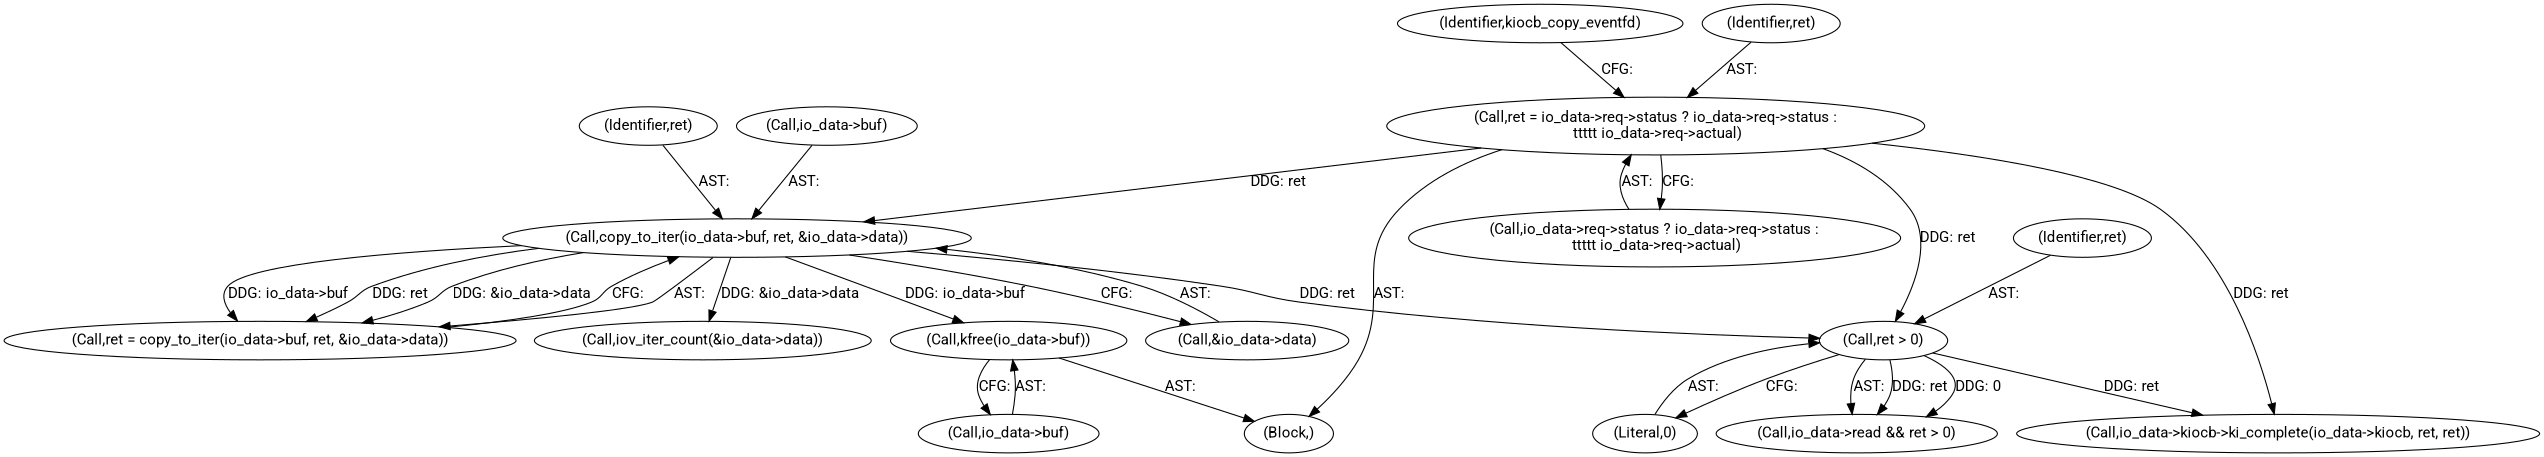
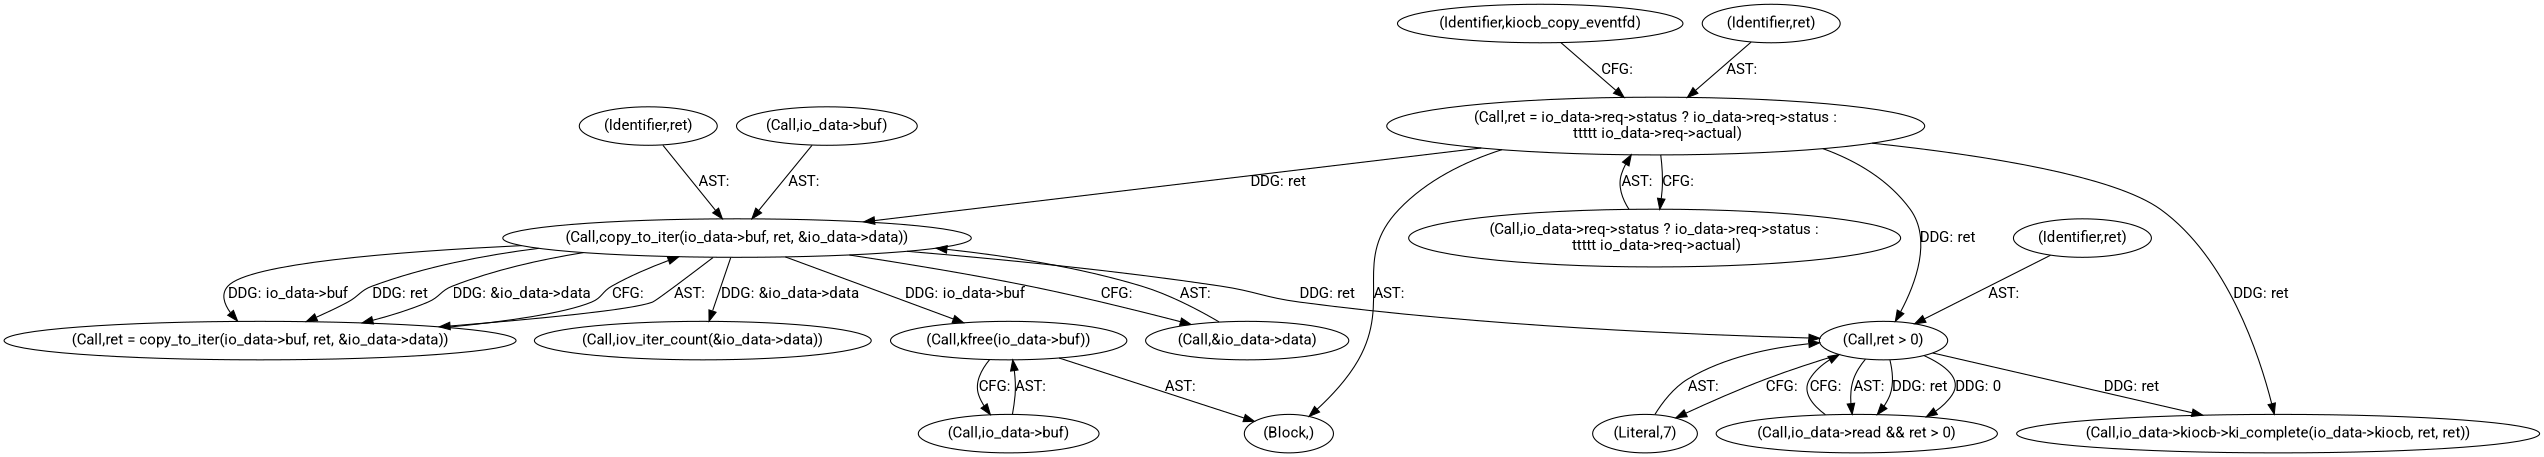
edge "(Call,io_data->read && ret > 0)" -> "(Call,ret > 0)": added, label "CFG:"
node "(Literal,0)": label "(Literal,0)" -> "(Literal,7)"
